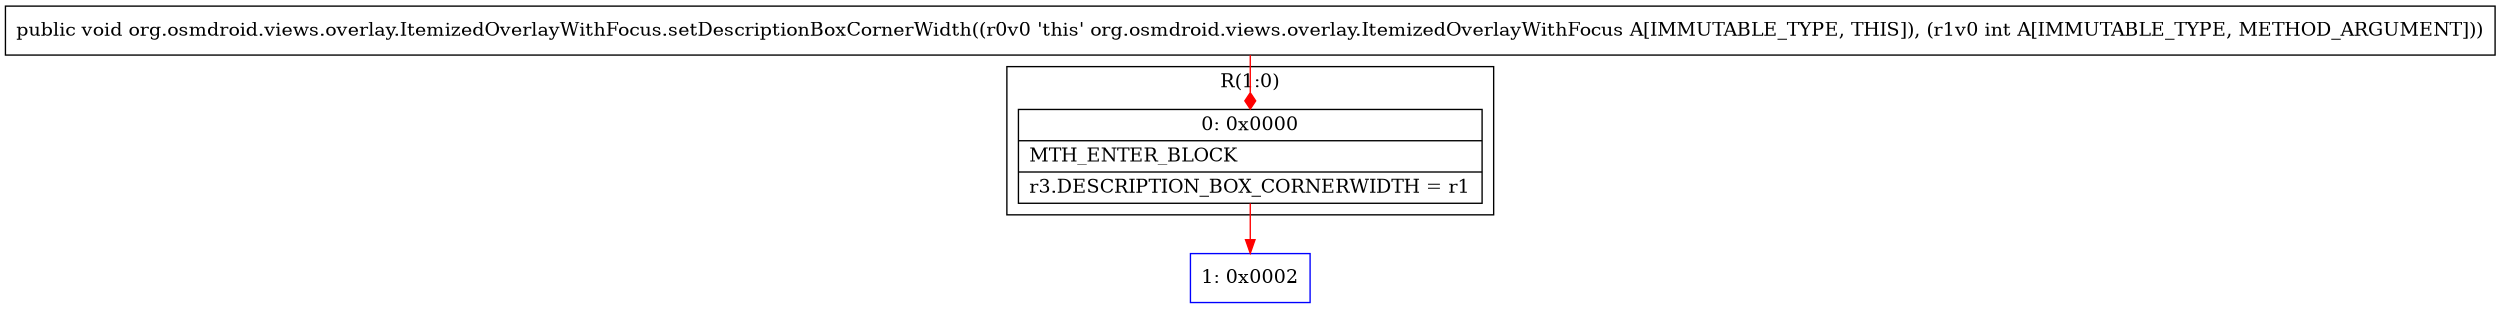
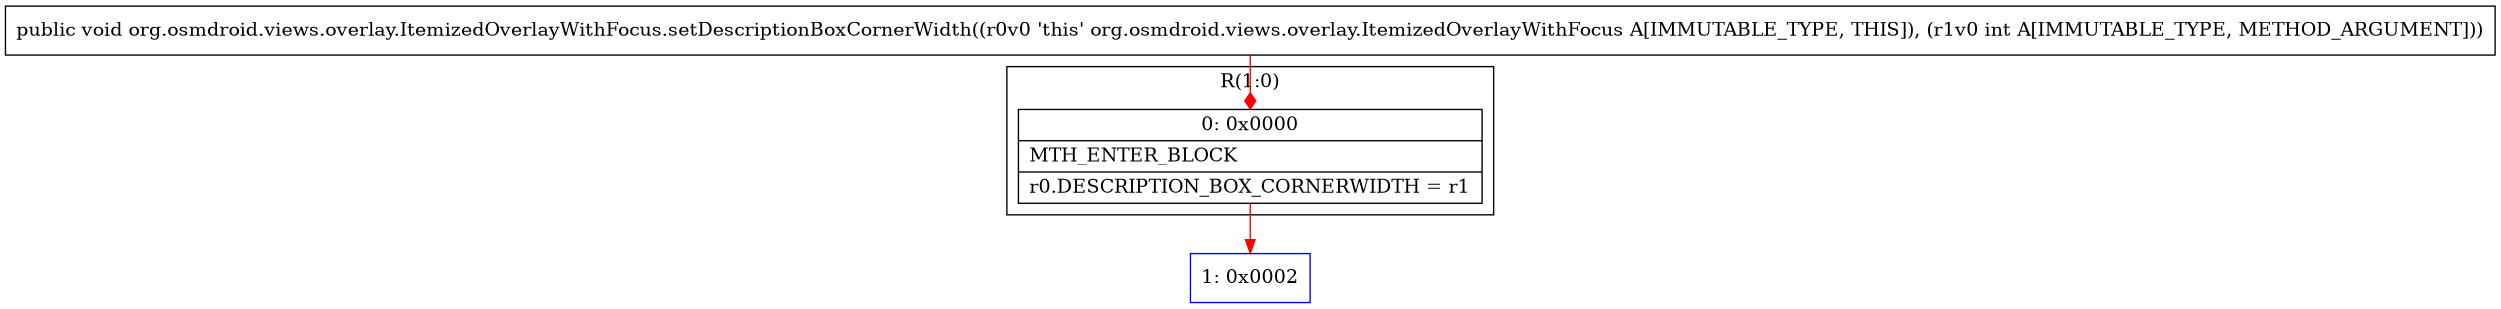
node "0: 0x0000": text "r3.DESCRIPTION_BOX_CORNERWIDTH = r1" -> "r0.DESCRIPTION_BOX_CORNERWIDTH = r1"
